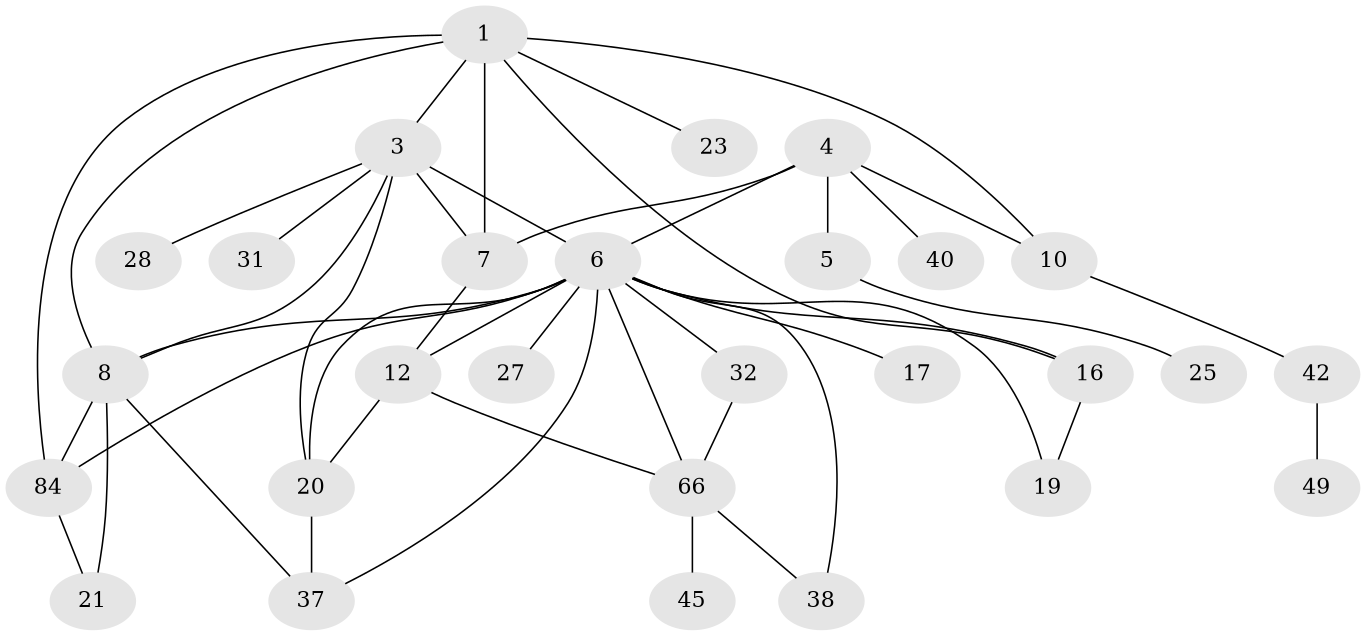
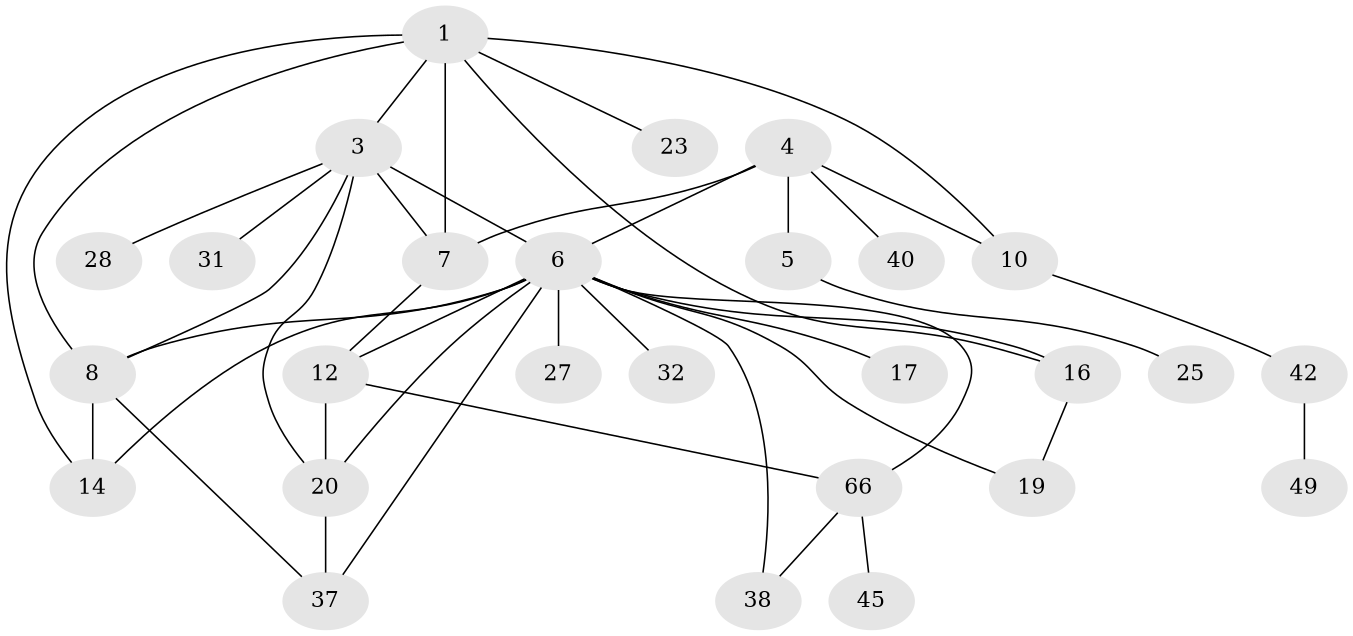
edge "32" -- "66": removed
node "84": label "84" -> "14"
node "21": removed
